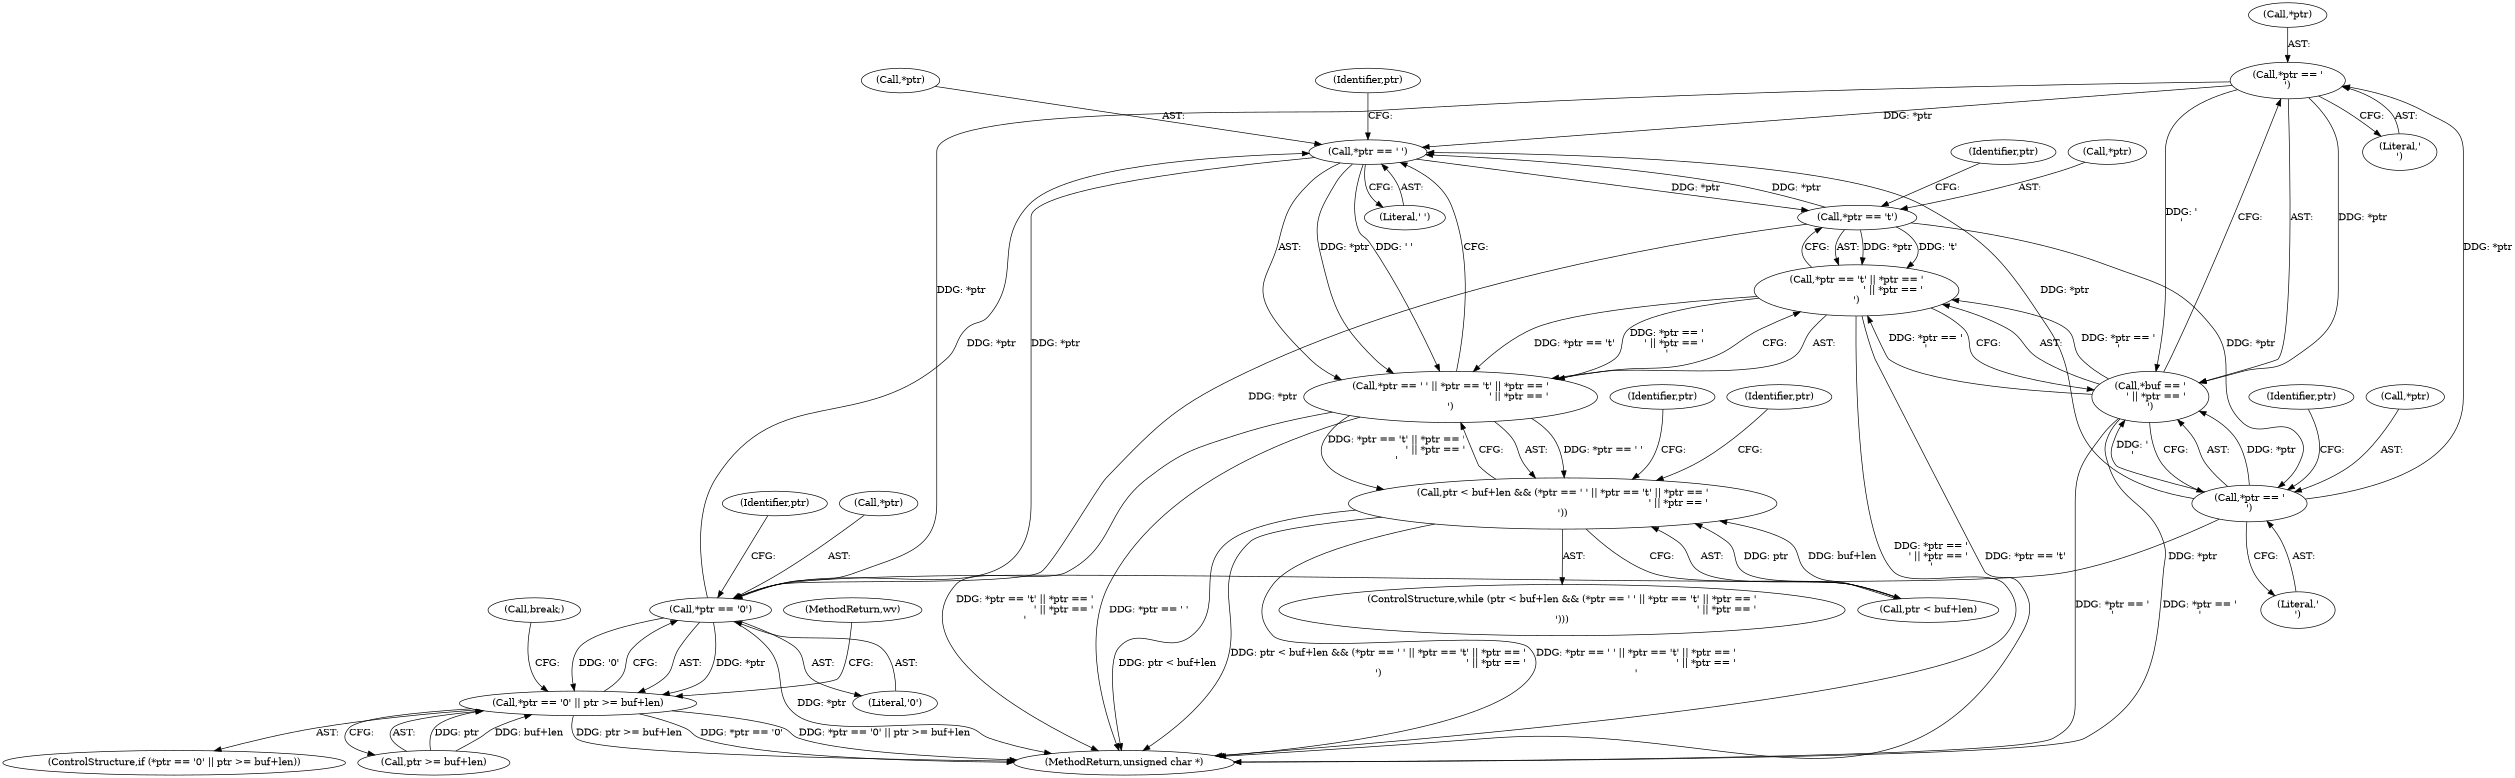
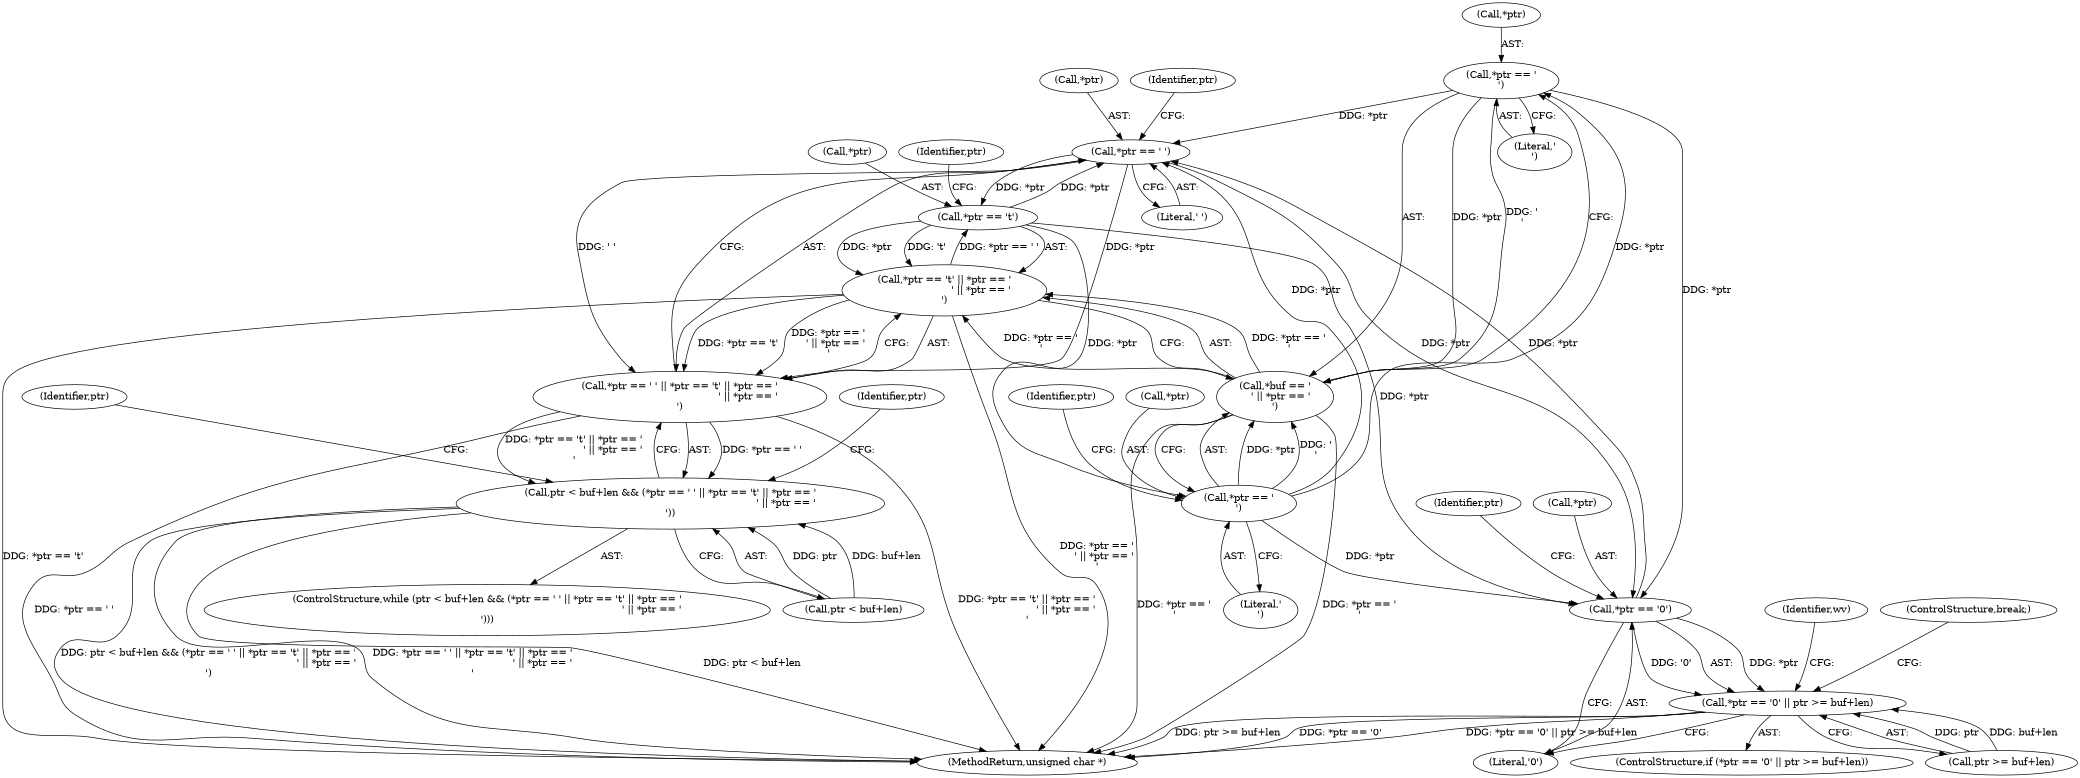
edge "(Call,*ptr == 't' || *ptr == ' ' || *ptr == ' ')" -> "(Call,*ptr == 't')": label "CFG: " -> "DDG: *ptr == ' '"
node "(Call,break;)": label "(Call,break;)" -> "(ControlStructure,break;)"
node "(MethodReturn,wv)": label "(MethodReturn,wv)" -> "(Identifier,wv)"
edge "(Call,*ptr == '0' || ptr >= buf+len)" -> "(Call,*ptr == '0')": now "(Call,*ptr == '0' || ptr >= buf+len)" -> "(Literal,'0')"
edge "(Call,*ptr == '0')" -> "(Literal,'0')": label "AST: " -> "CFG: "
edge "(Call,*ptr == '0')" -> "(MethodReturn,unsigned char *)": removed, label "DDG: *ptr"
